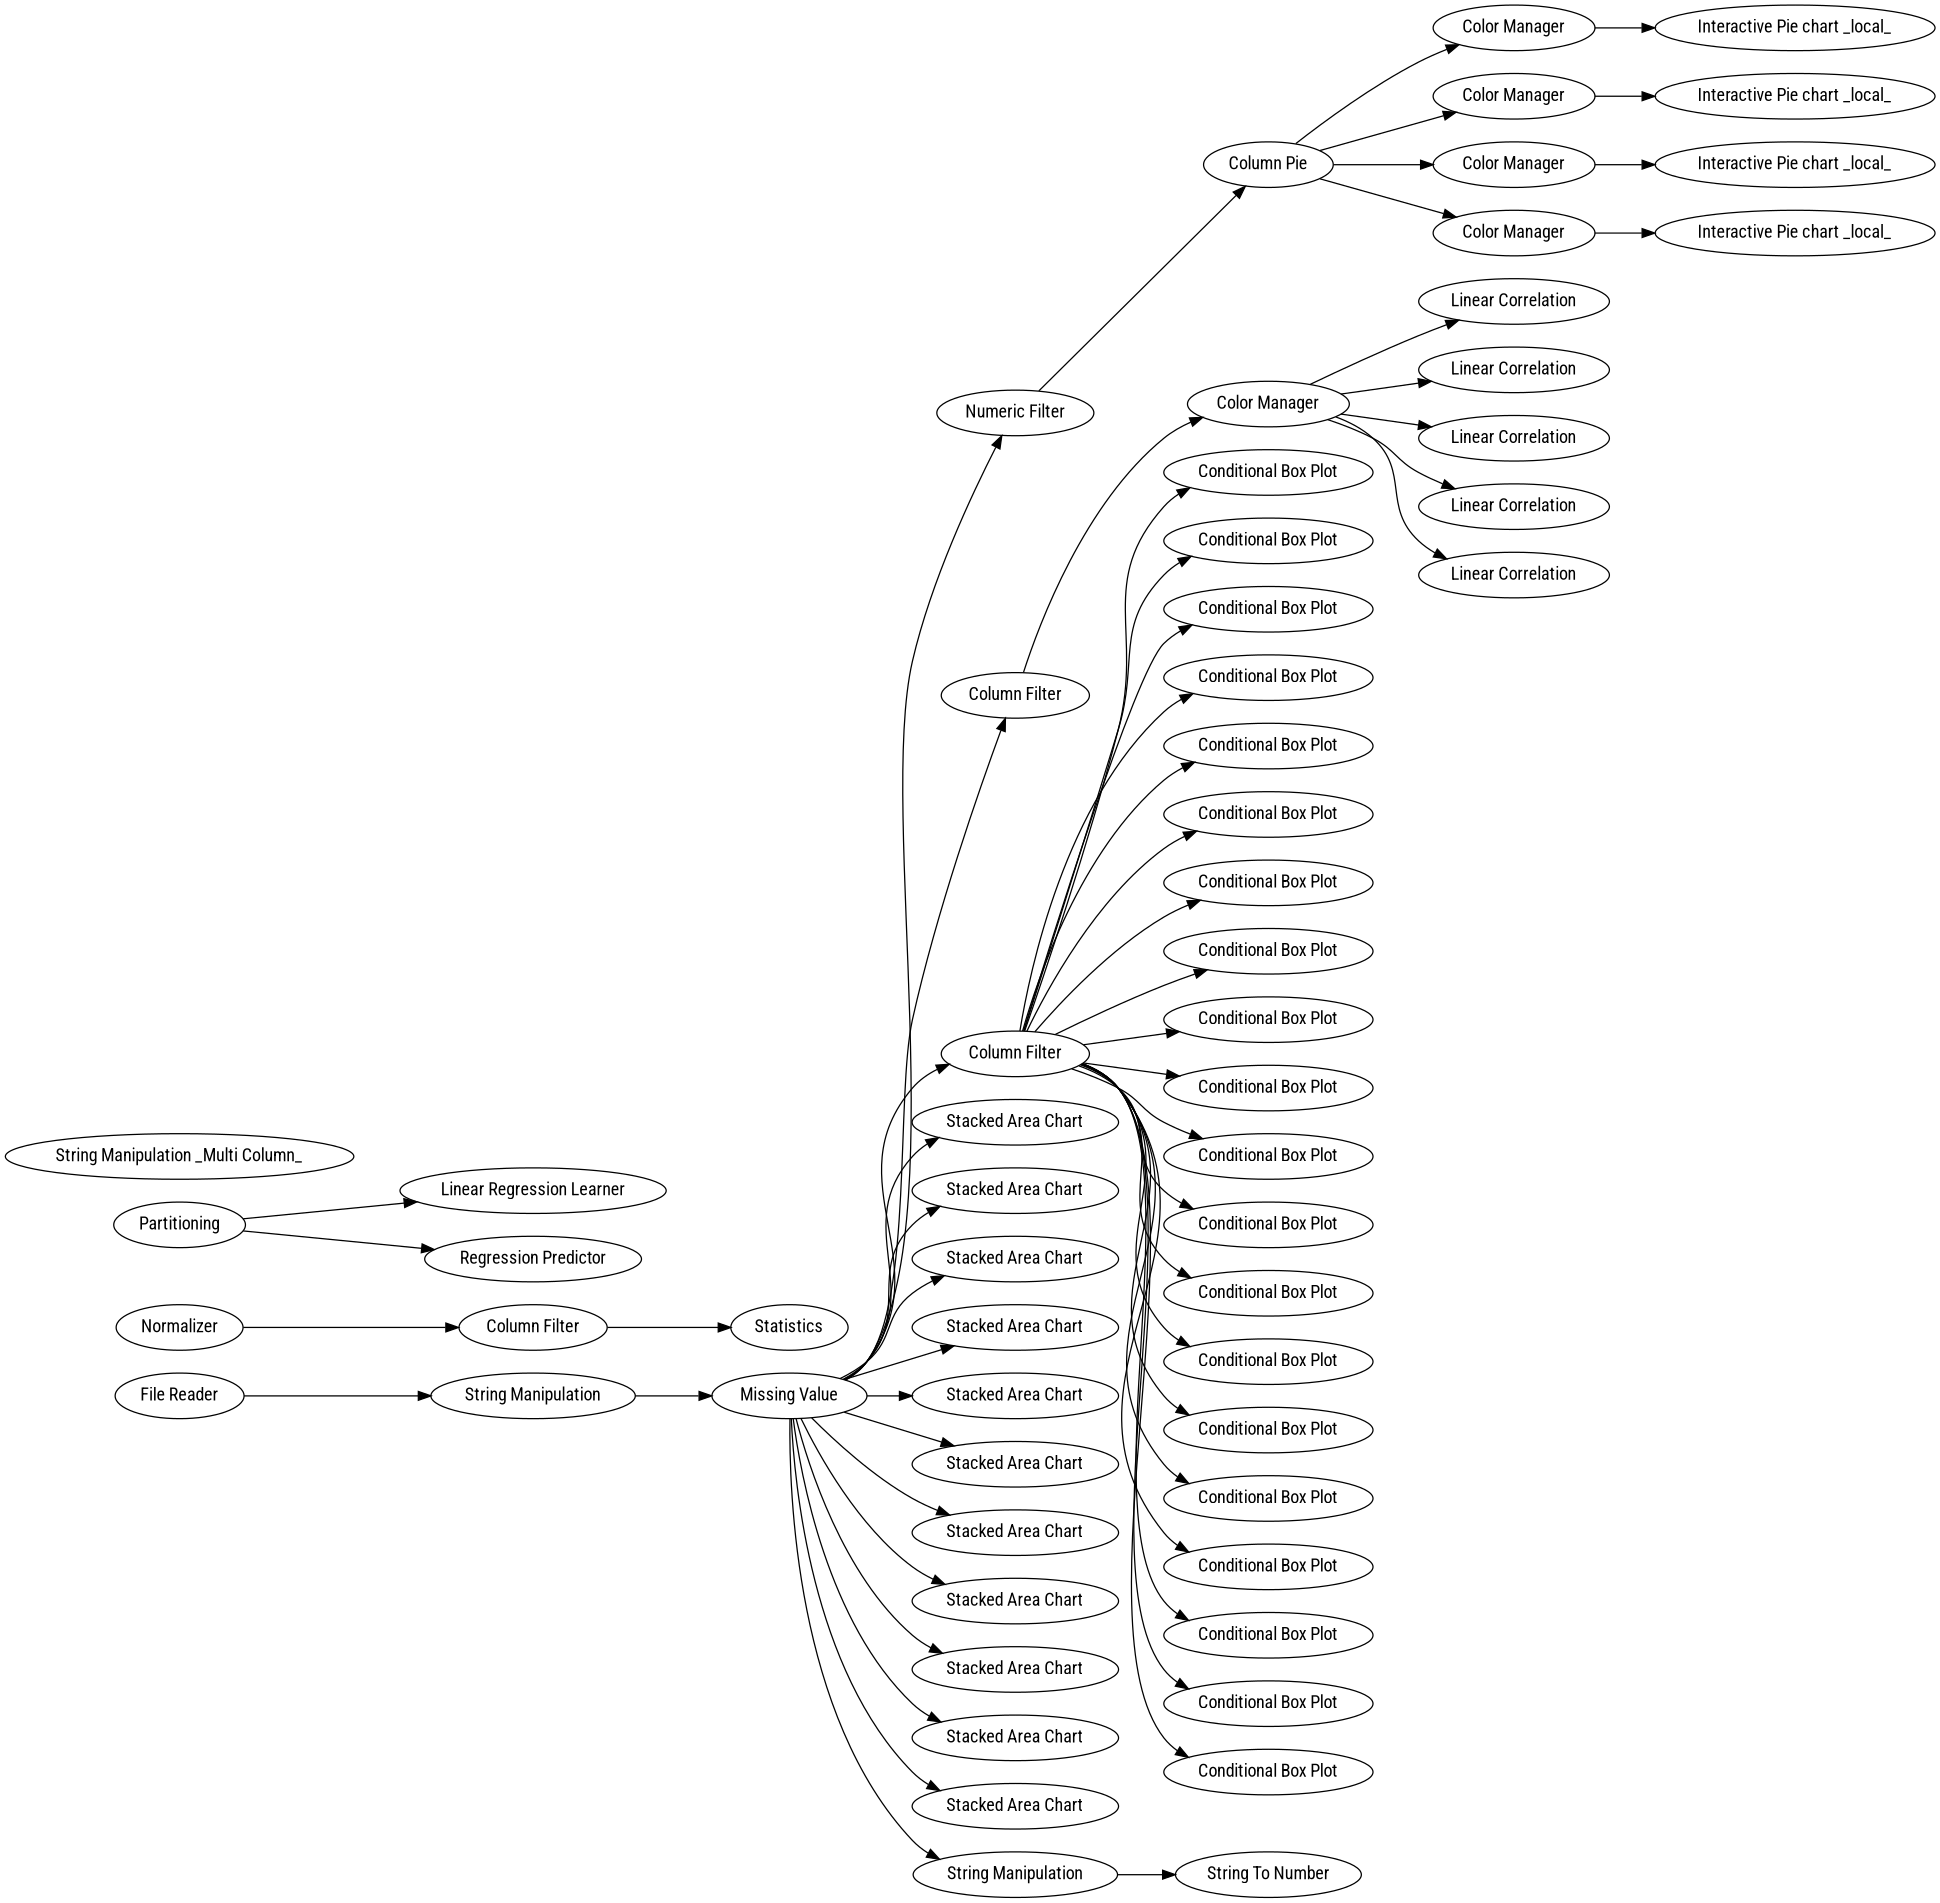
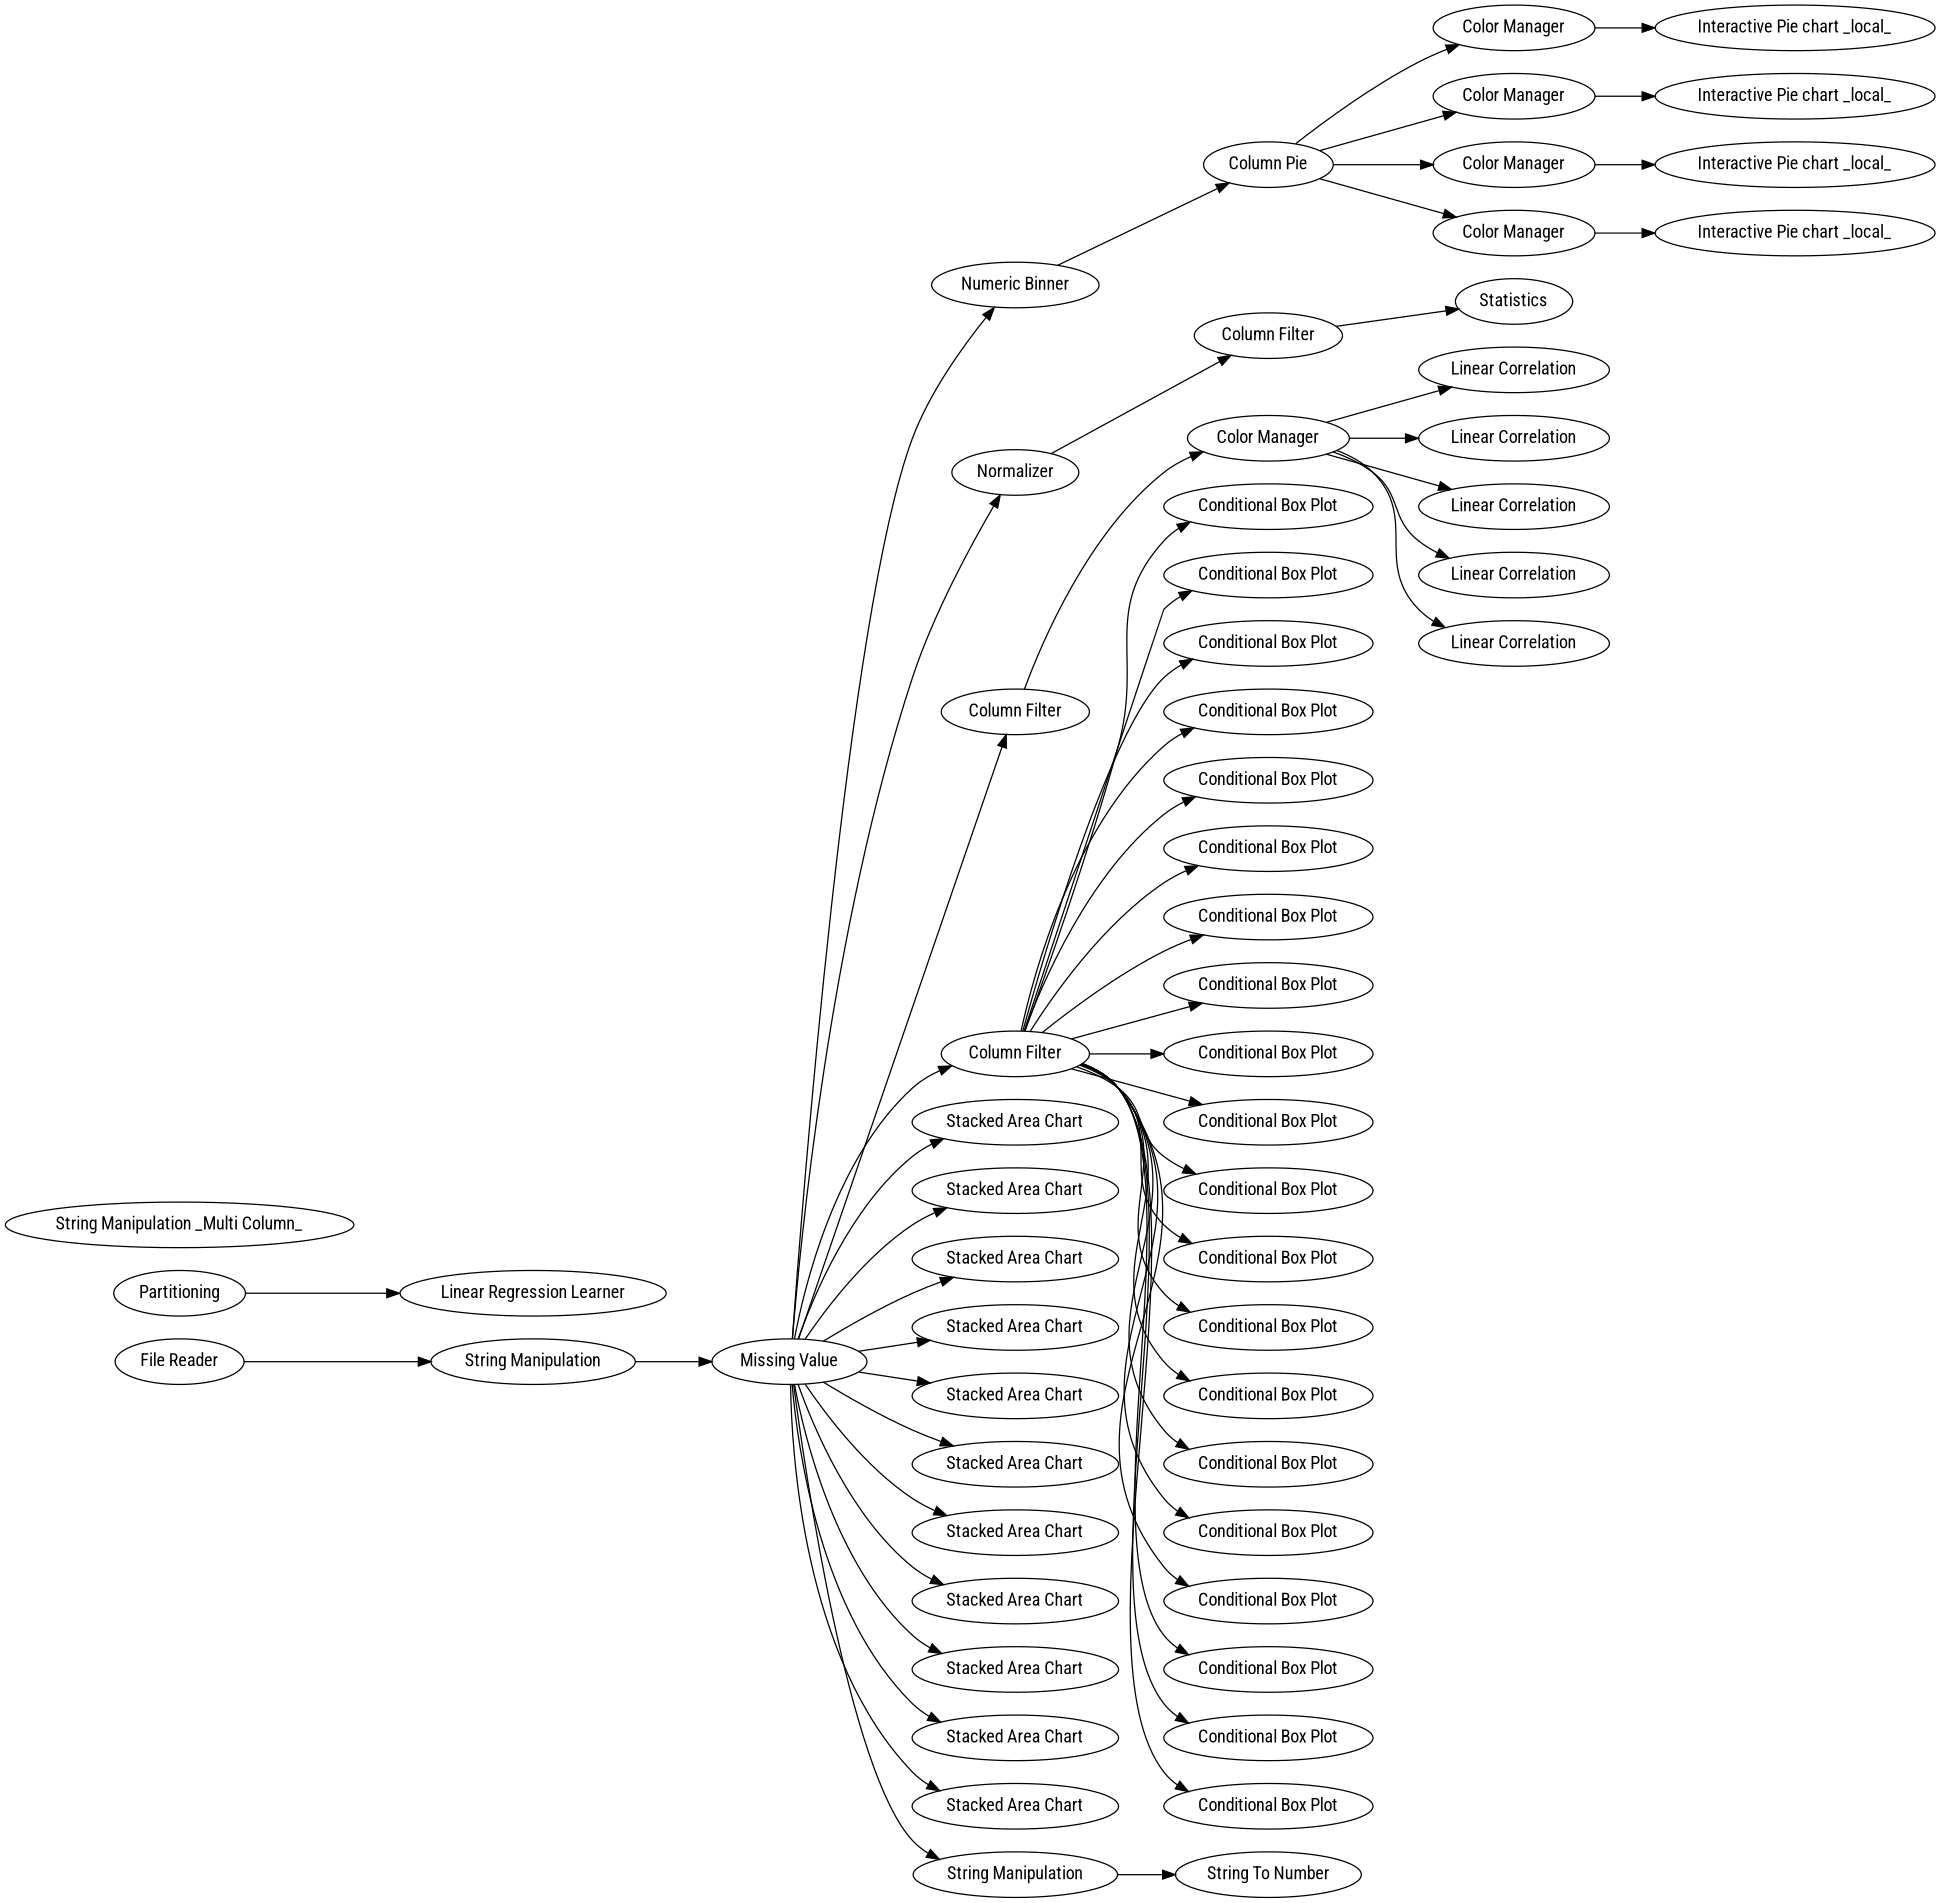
node "Numeric Filter": label "Numeric Filter" -> "Numeric Binner"
edge "Missing Value" -> "Normalizer": added
node "Regression Predictor": removed
